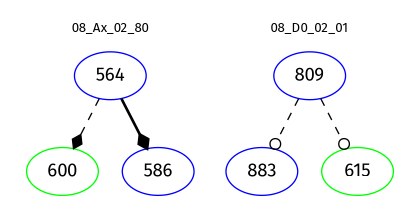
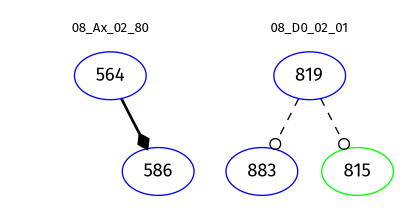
node "809": label "809" -> "819"
node "600": removed
node "615": label "615" -> "815"
